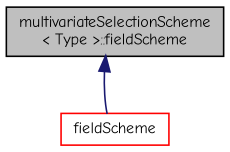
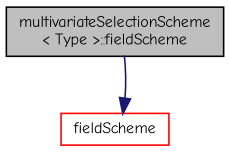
edge "fieldScheme" -> "multivariateSelectionScheme < Type >::fieldScheme": reversed
